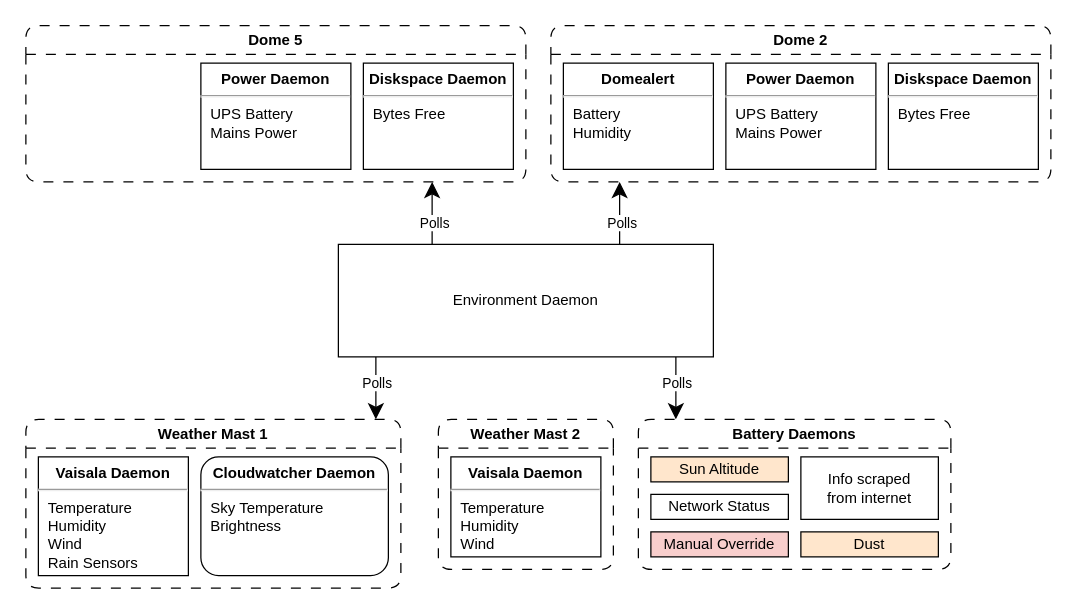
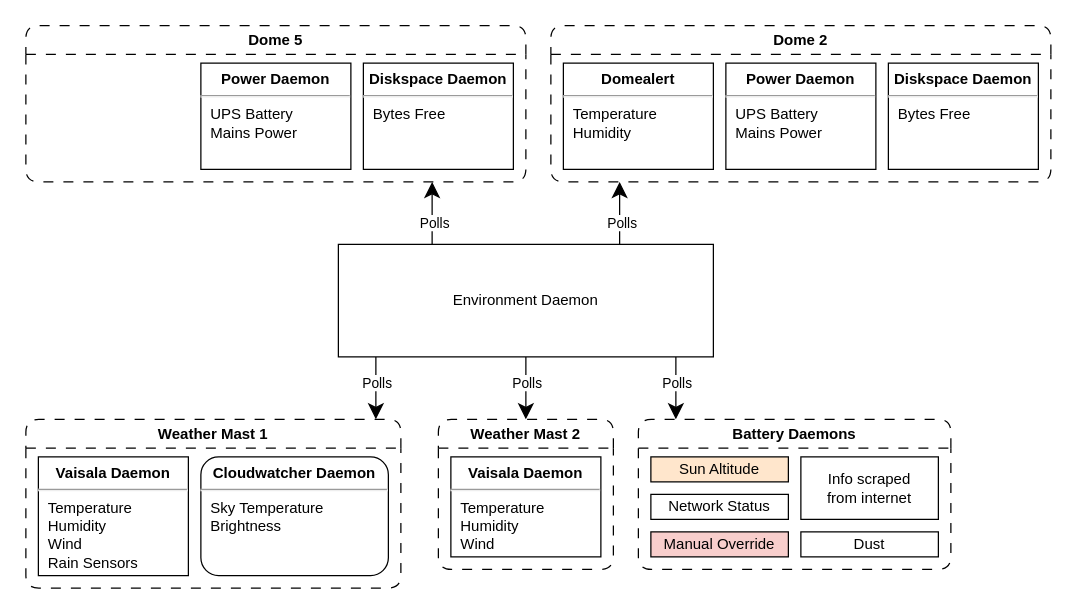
node "Domealert Battery Humidity": label "Domealert Battery Humidity" -> "Domealert Temperature Humidity"
edge "Environment Daemon" -> "Weather Mast 2": added, label "Polls"
node "Dust": fillcolor #ffe6cc -> #ffffff
